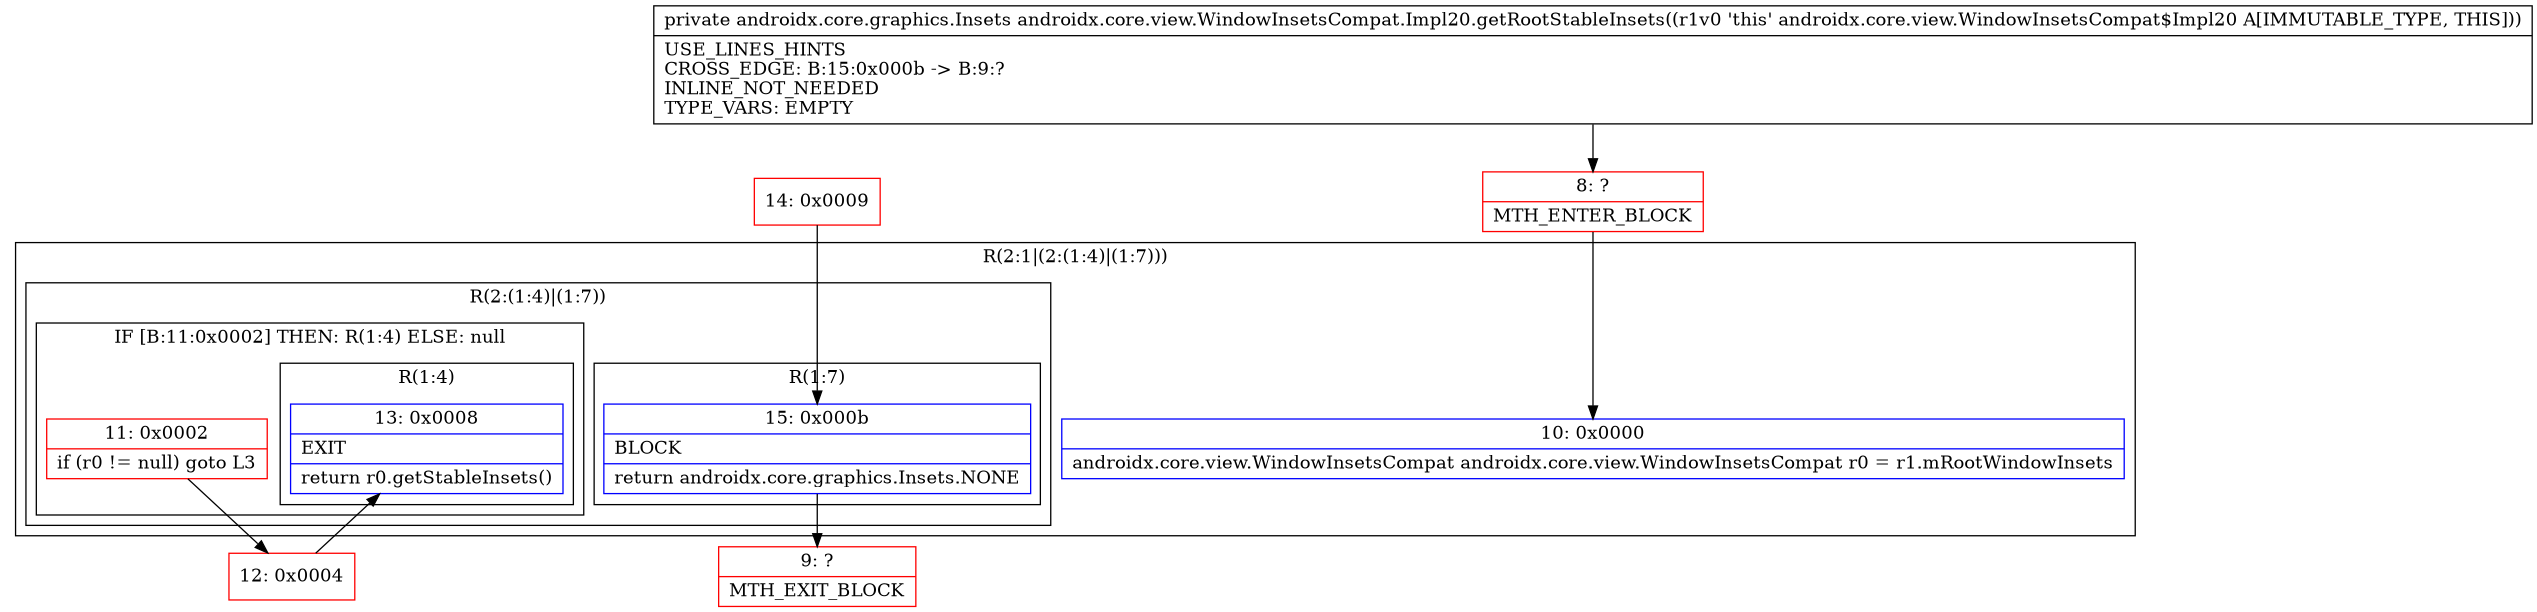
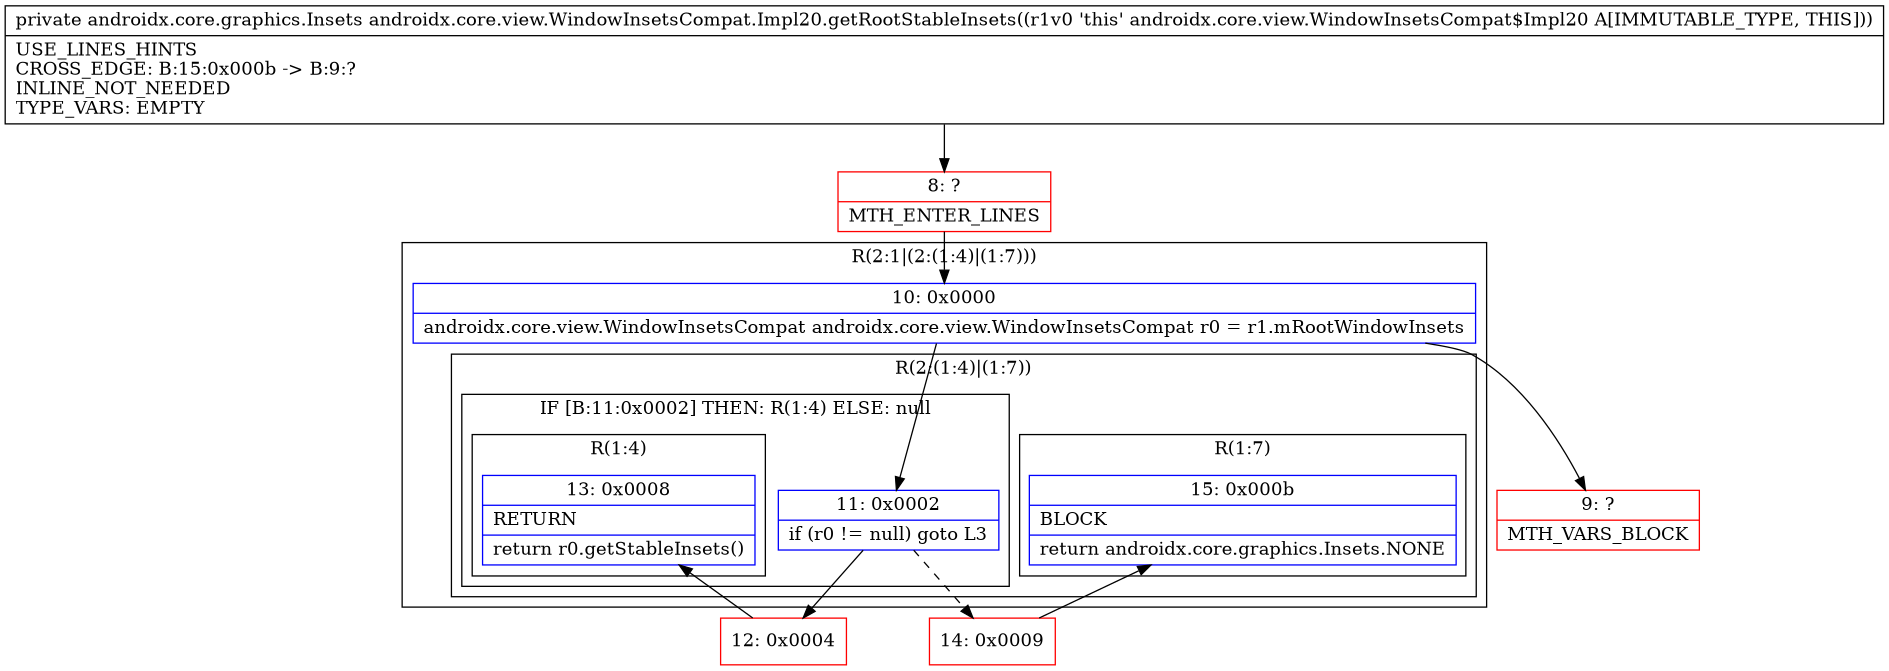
node "8: ?": text "MTH_ENTER_BLOCK" -> "MTH_ENTER_LINES"
edge "10: 0x0000" -> "11: 0x0002": added
node "13: 0x0008": text "EXIT" -> "RETURN"
node "11: 0x0002": color red -> blue
edge "15: 0x000b" -> "9: ?": now "10: 0x0000" -> "9: ?"
edge "11: 0x0002" -> "14: 0x0009": added
node "9: ?": text "MTH_EXIT_BLOCK" -> "MTH_VARS_BLOCK"
